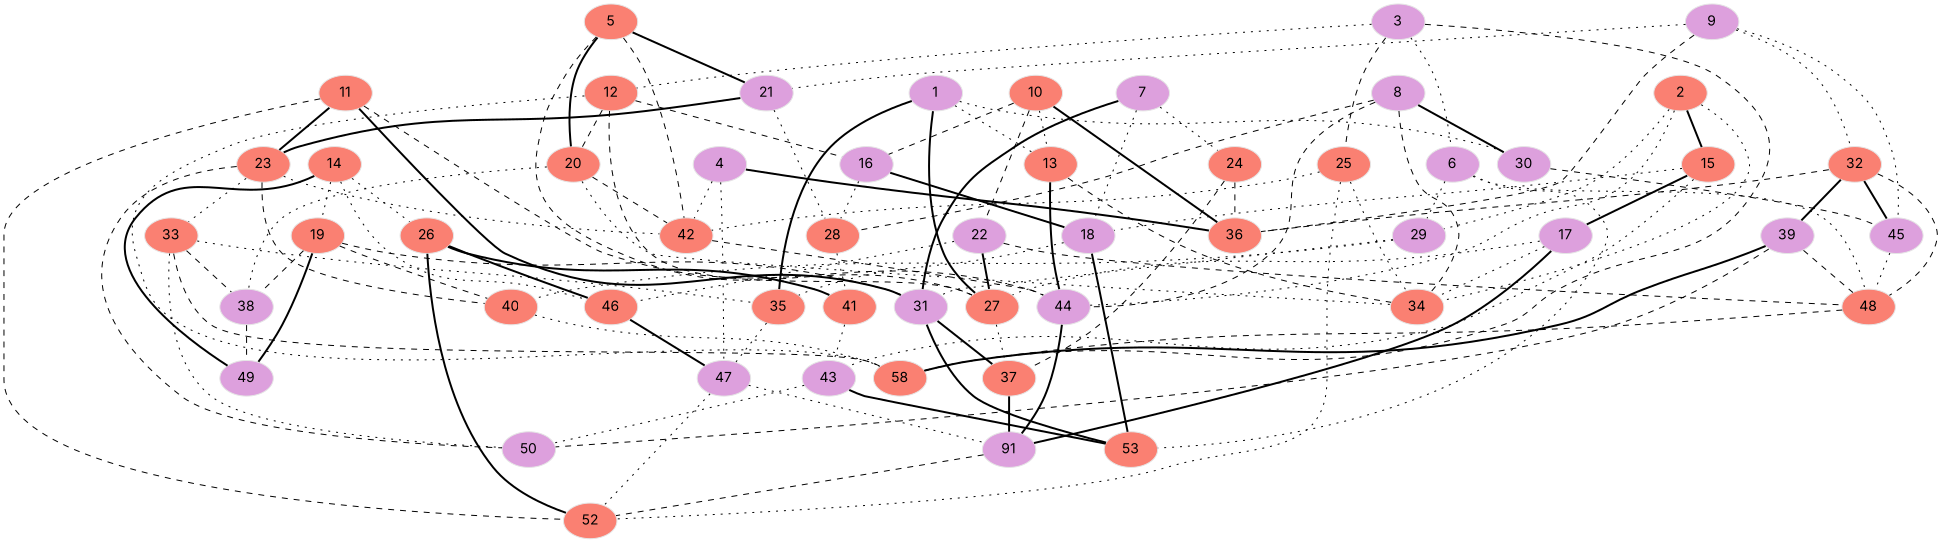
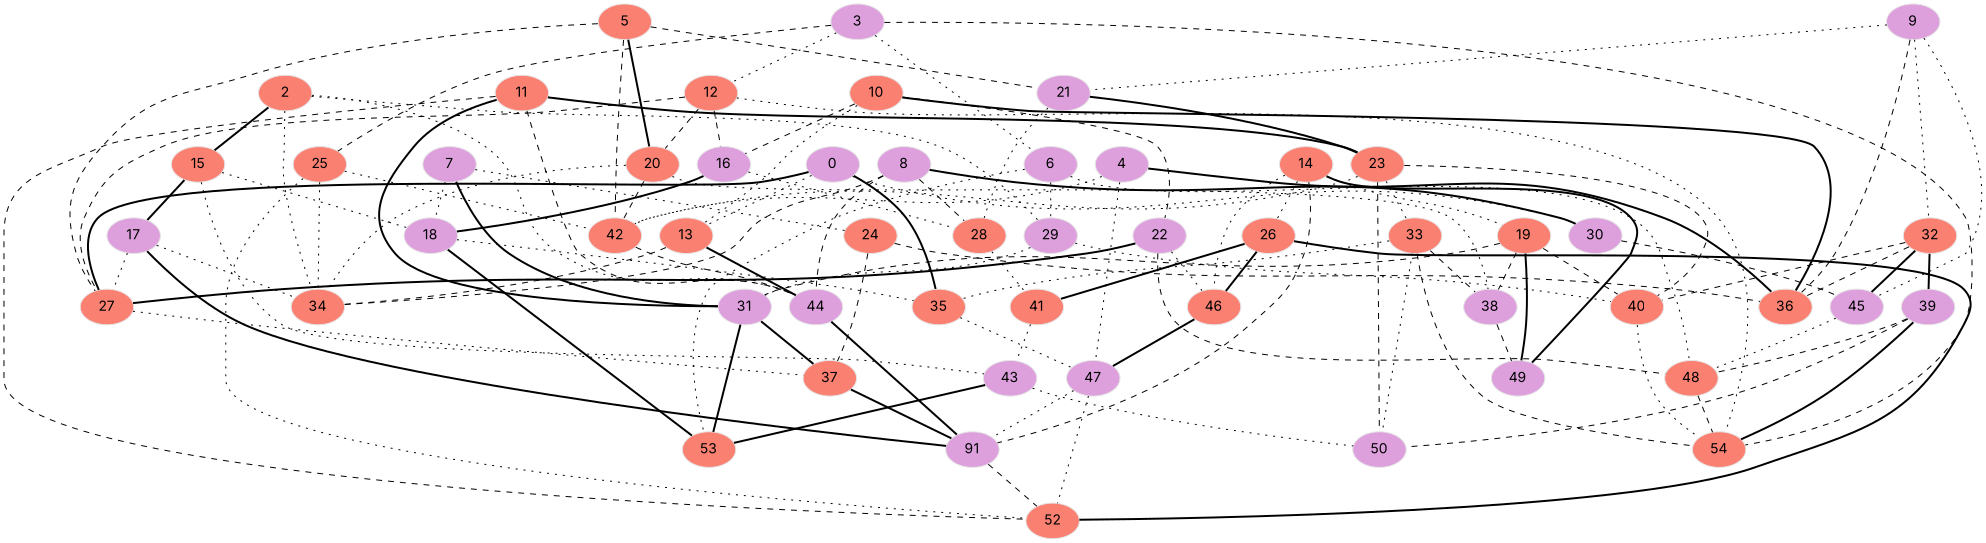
edge "5" -- "21": style bold -> dashed
node "1": label "1" -> "0"
edge "32" -- "48": now "32" -- "40"
edge "14" -- "91": added
node "58": label "58" -> "54"
